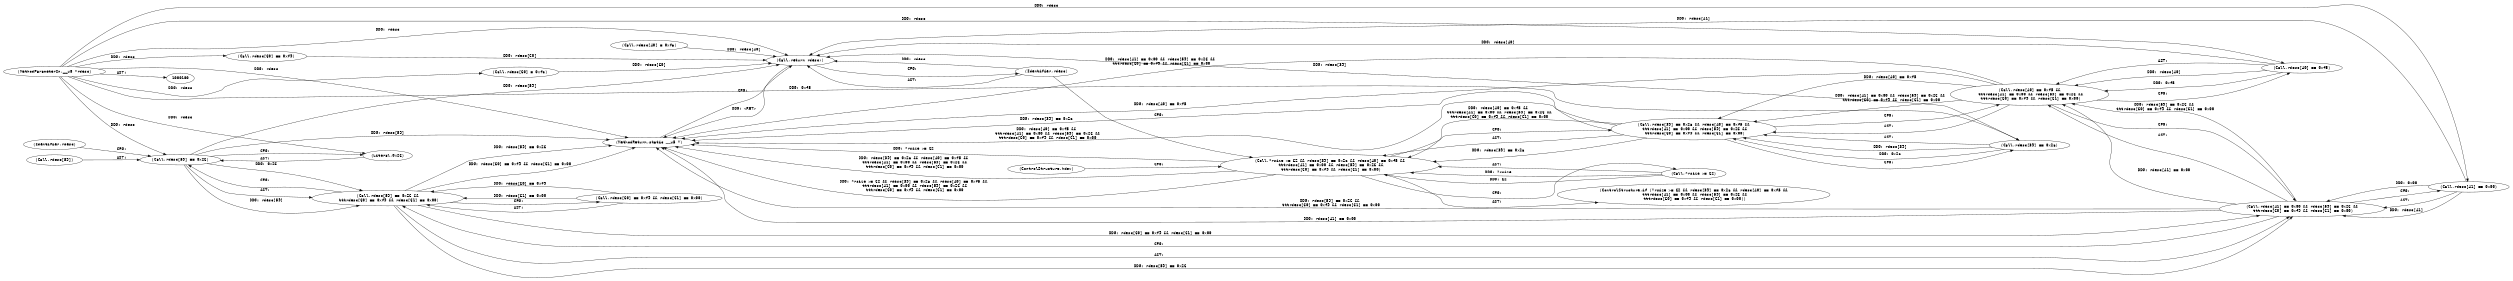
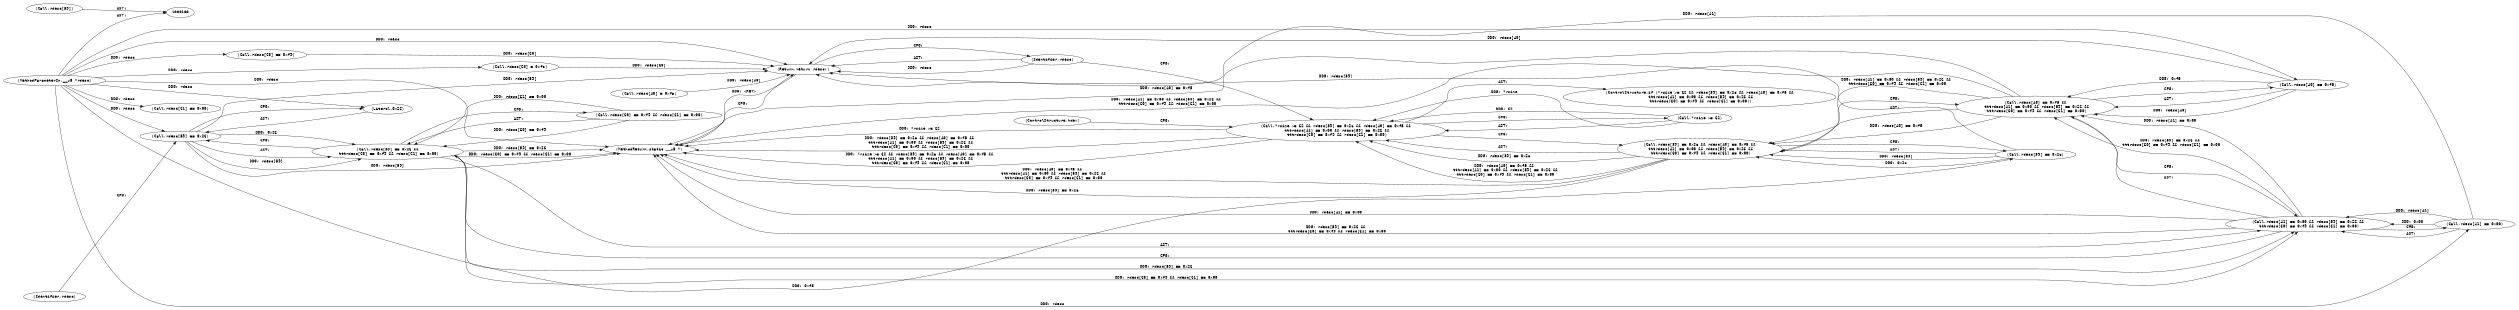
node "(Call,return rdesc;)": label "(Call,return rdesc;)" -> "(Return,return rdesc;)"
node "(Call,rdesc[61] == 0x00)": added
edge "(Call,rdesc[59])" -> "(Call,rdesc[59] == 0x26)": now "(Call,rdesc[59])" -> "1000100"
